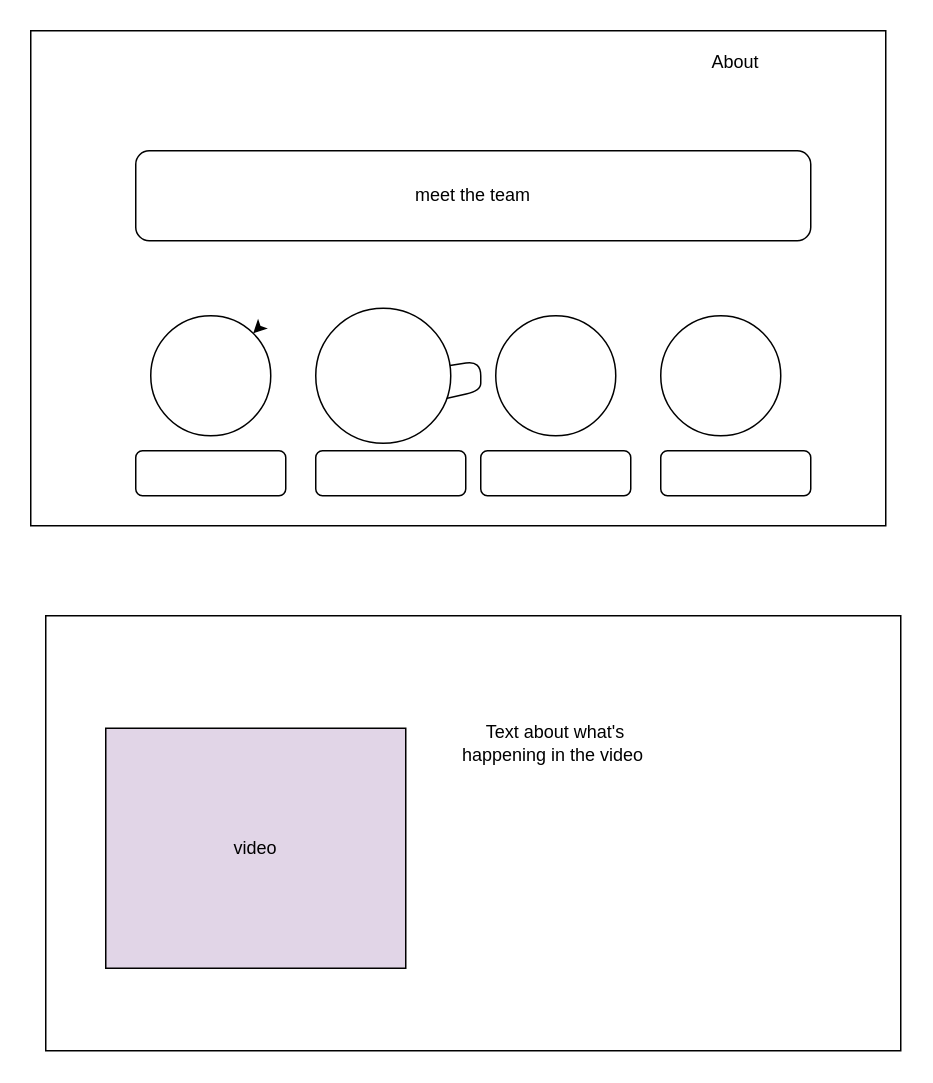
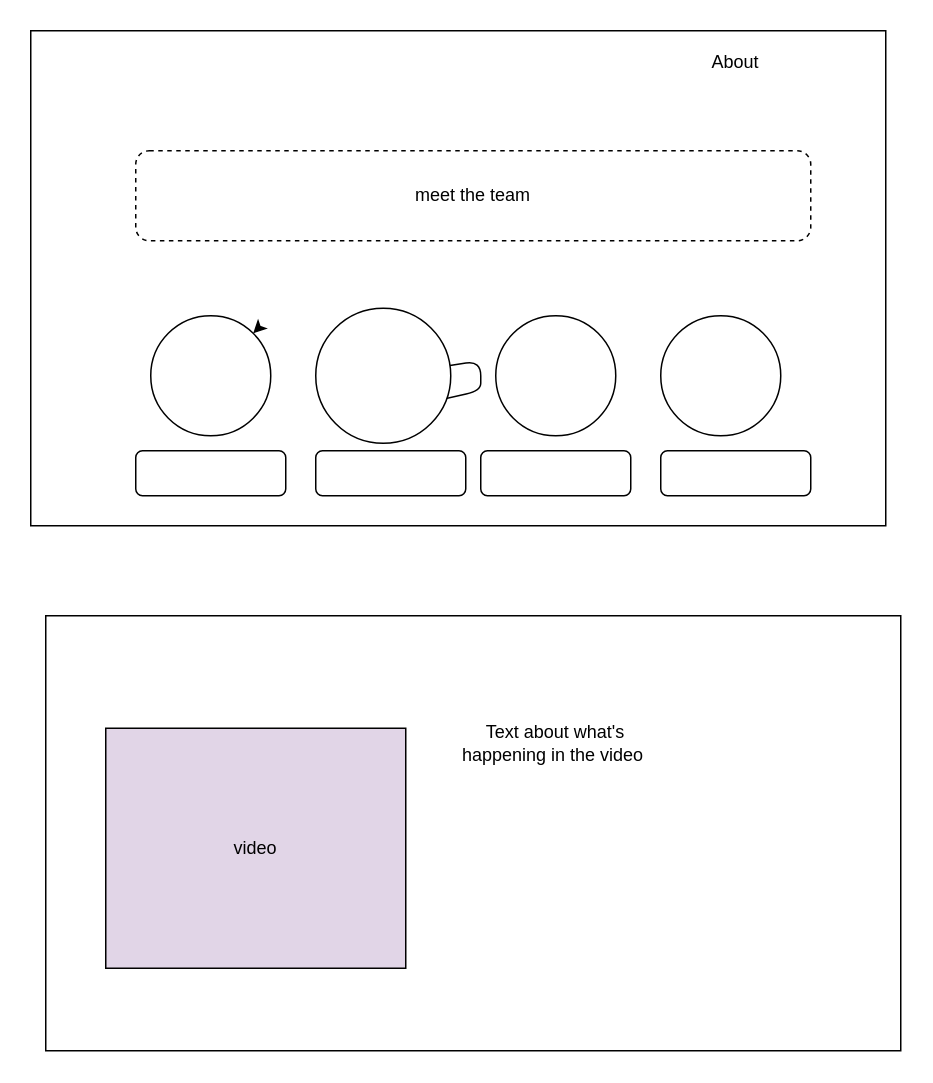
node "meet the team": style solid -> dashed
